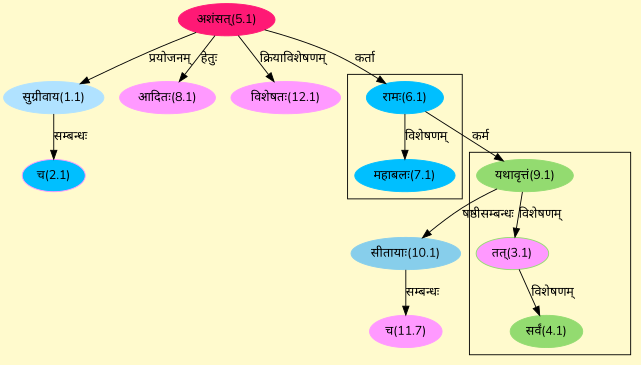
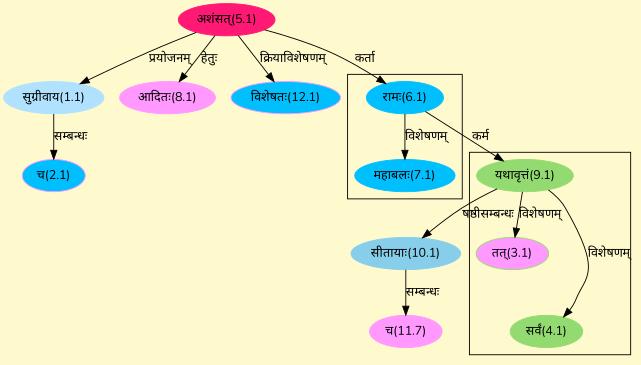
node "विशेषतः(12.1)": fillcolor #ff99ff -> #00bfff
edge "तत्(3.1)" -> "सर्वं(4.1)": now "यथावृत्तं(9.1)" -> "सर्वं(4.1)"
